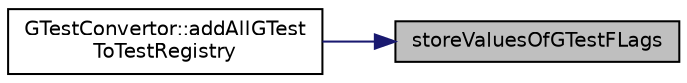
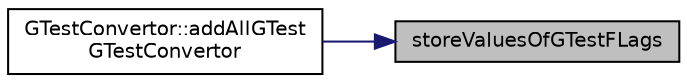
node "GTestConvertor::addAllGTest ToTestRegistry": label "GTestConvertor::addAllGTest ToTestRegistry" -> "GTestConvertor::addAllGTest GTestConvertor"
